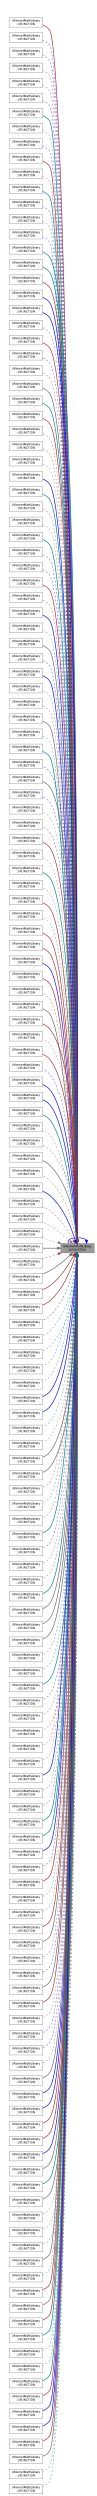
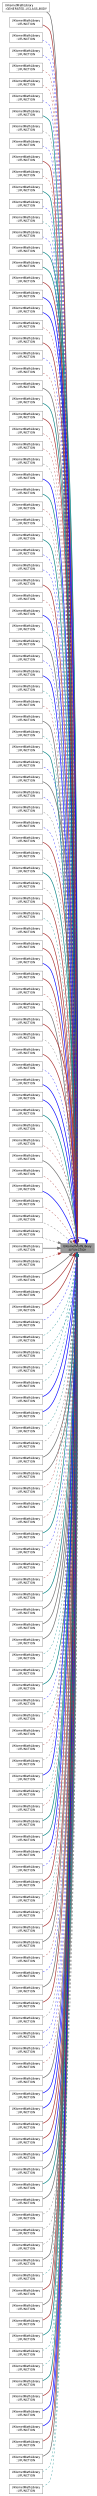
node "UKismetMathLibrary ::GENERATED_UCLASS_BODY": added
